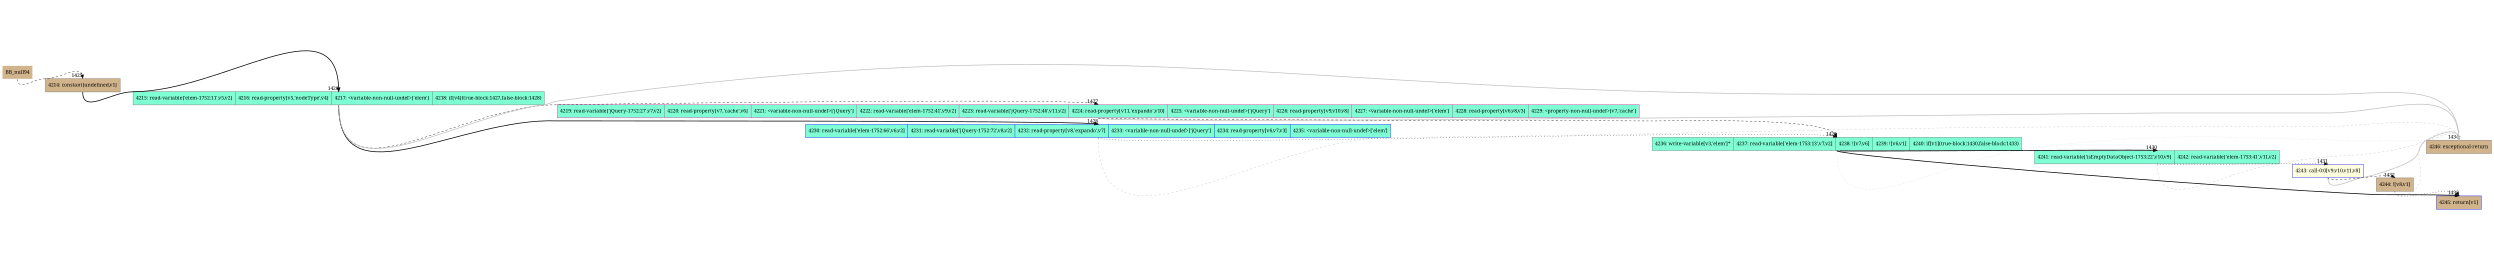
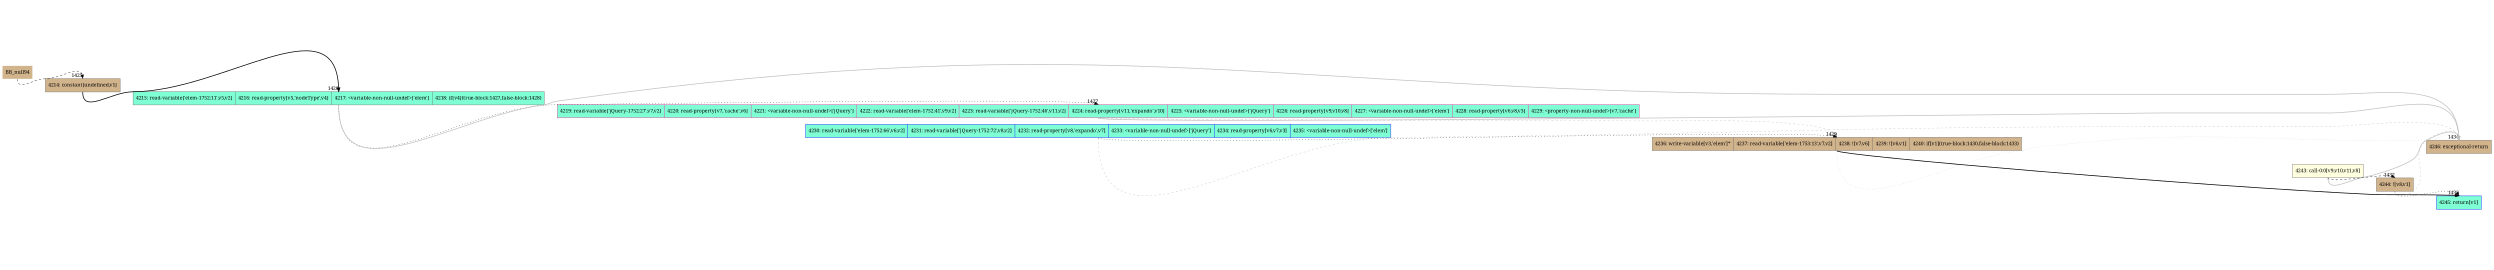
edge "4215: read-variable['elem-1752:11',v5,v2]" -> "4219: read-variable['jQuery-1752:27',v7,v2]": style dashed -> dotted
edge "4215: read-variable['elem-1752:11',v5,v2]" -> "4230: read-variable['elem-1752:66',v6,v2]": removed
edge "4219: read-variable['jQuery-1752:27',v7,v2]" -> "4236: write-variable[v3,'elem']*": color black -> gray
node "4236: write-variable[v3,'elem']*": fillcolor aquamarine -> tan
node "4241: read-variable['isEmptyDataObject-1753:22',v10,v9]": removed
node "4243: call-0:0[v9,v10,v11,v8]": color blue -> gray40
node "4245: return[v1]": fillcolor tan -> aquamarine
